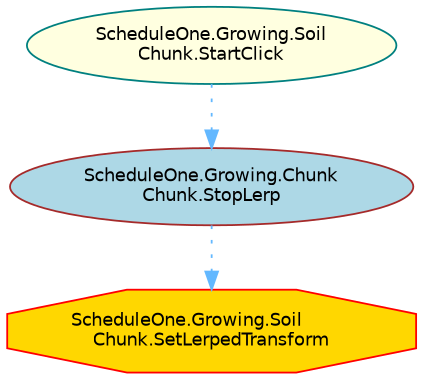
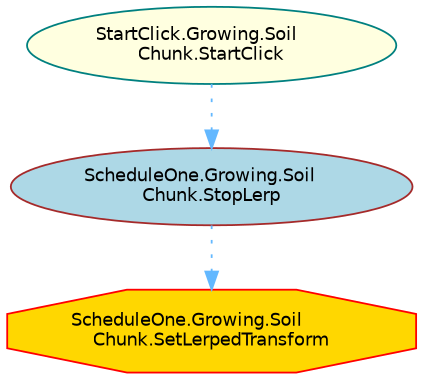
node "ScheduleOne.Growing.Soil Chunk.StartClick": label "ScheduleOne.Growing.Soil Chunk.StartClick" -> "StartClick.Growing.Soil Chunk.StartClick"
node "ScheduleOne.Growing.Chunk Chunk.StopLerp": label "ScheduleOne.Growing.Chunk Chunk.StopLerp" -> "ScheduleOne.Growing.Soil Chunk.StopLerp"
